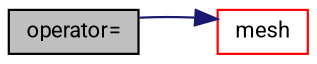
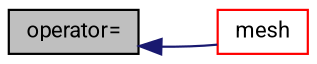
edge "operator=" -> "mesh": reversed
